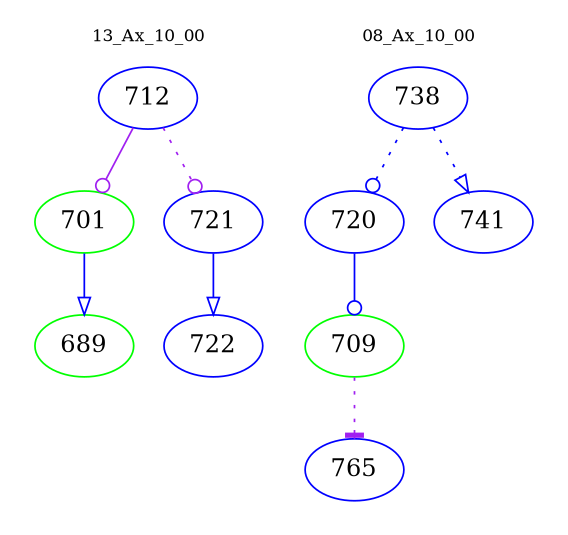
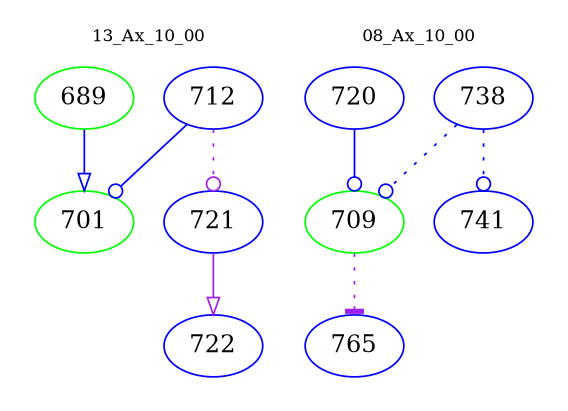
edge "738" -> "741": arrowhead onormal -> odot
edge "712" -> "701": color purple -> blue
edge "738" -> "720": now "738" -> "709"
edge "701" -> "689": reversed
edge "721" -> "722": color blue -> purple
